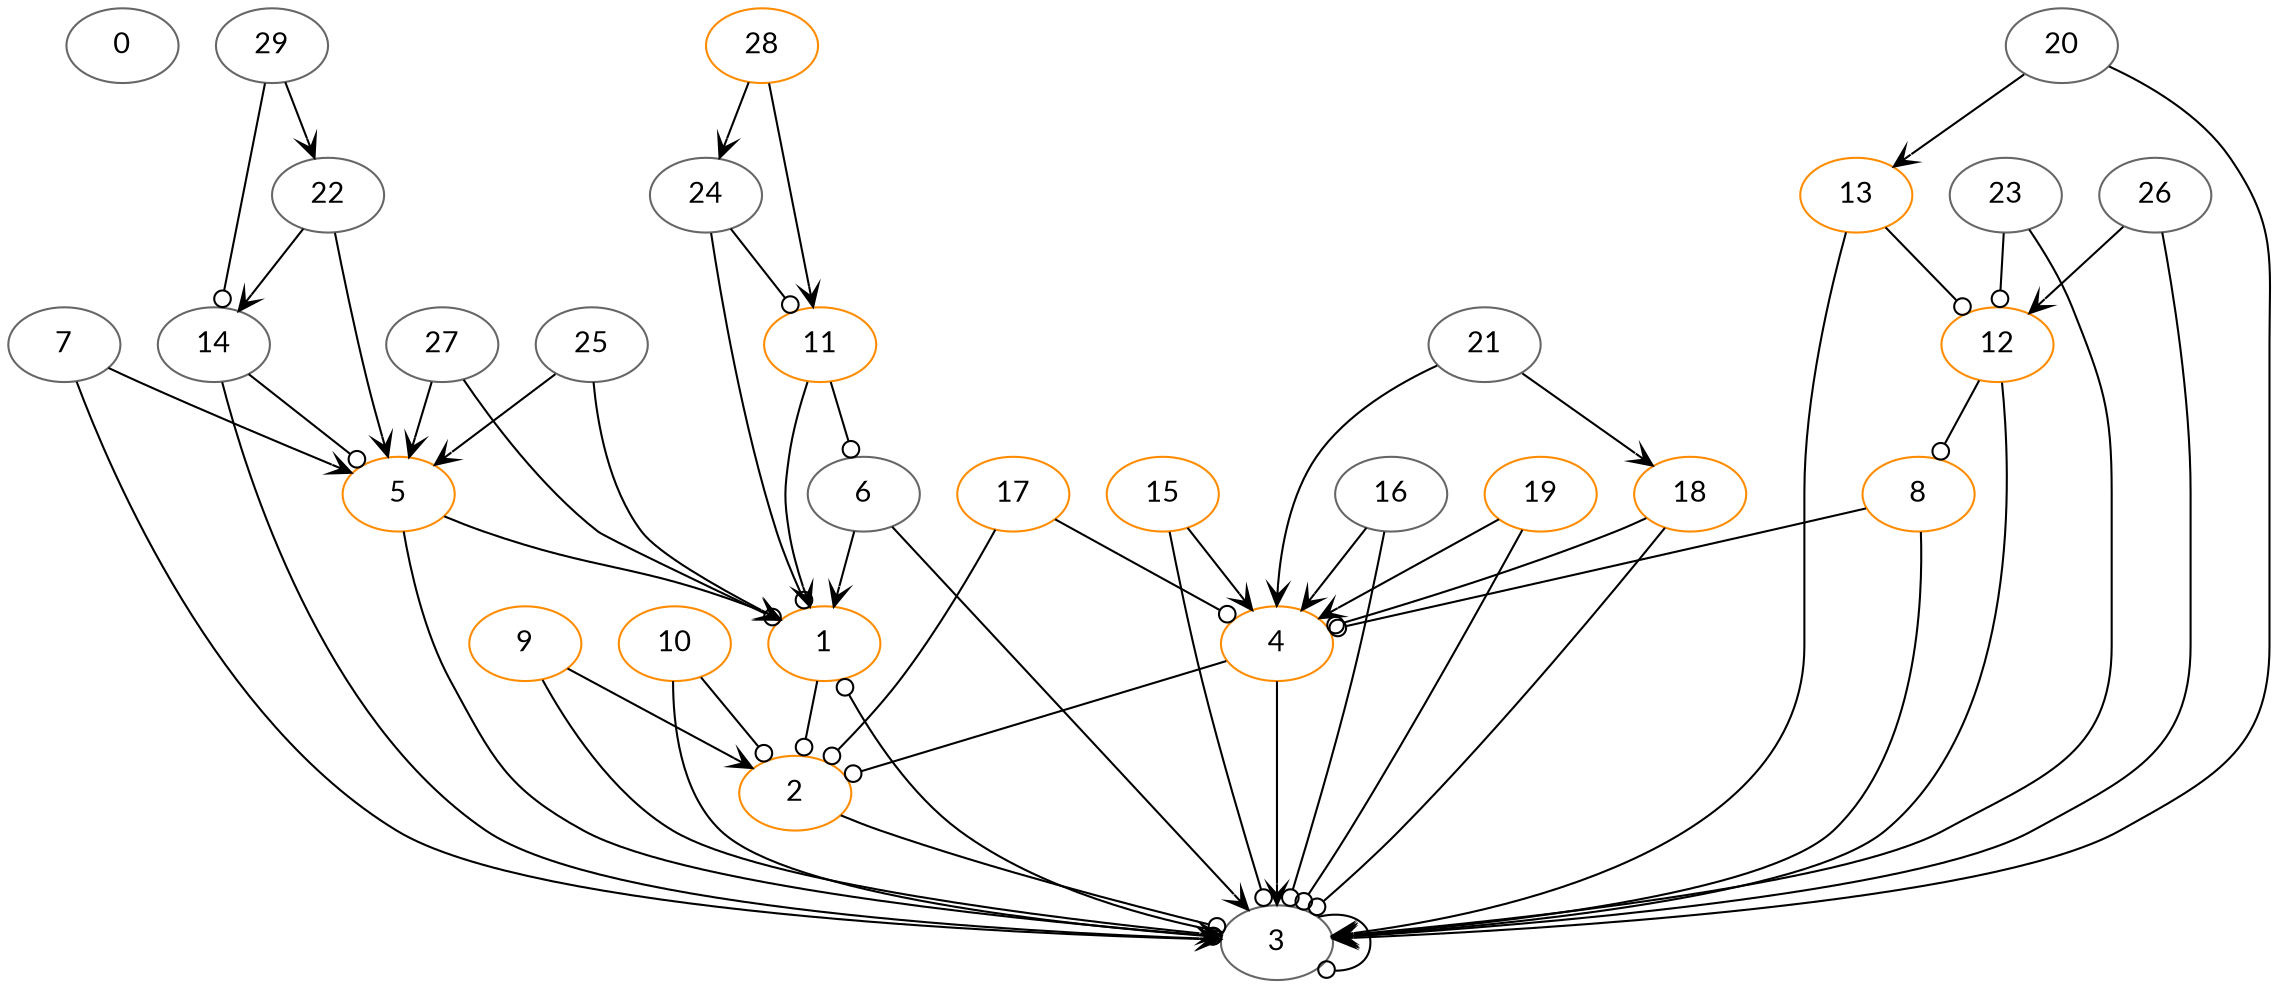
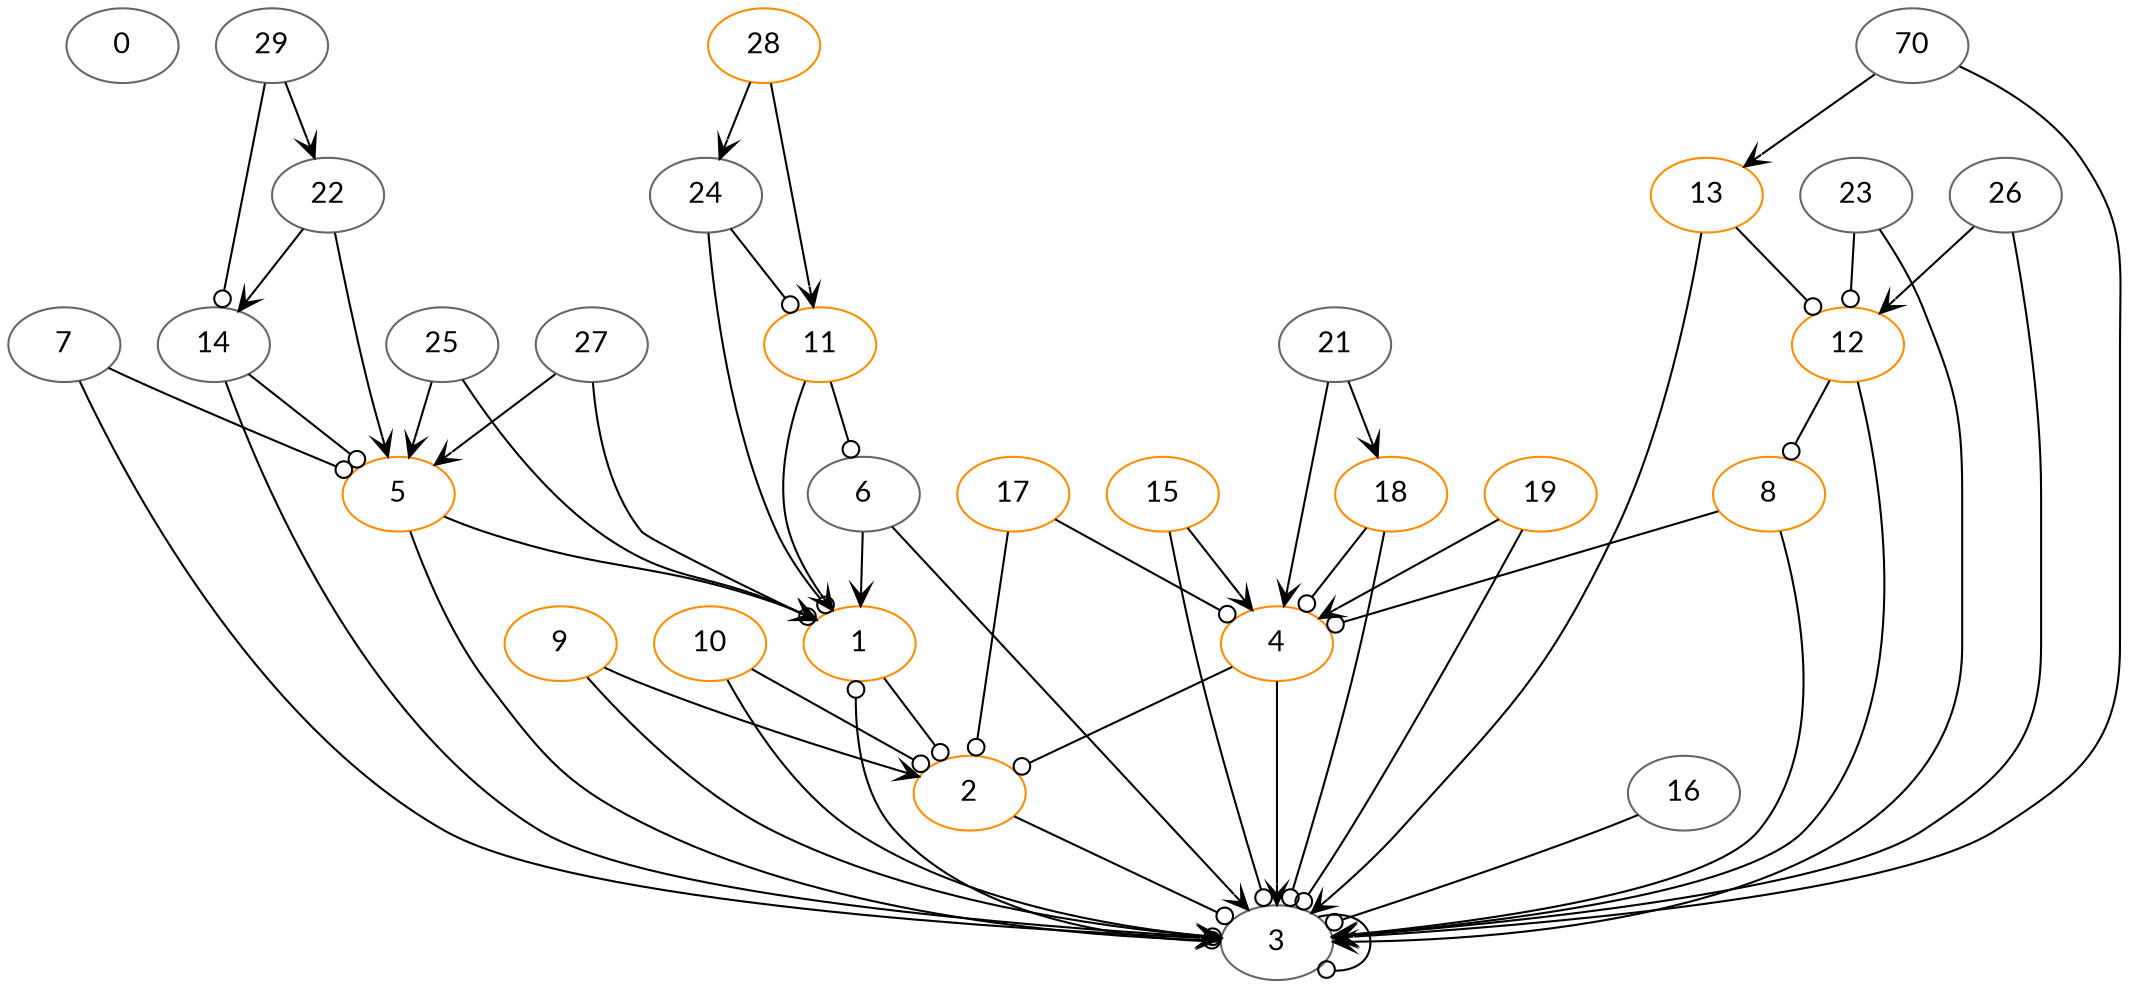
node "20": label "20" -> "70"
edge "7" -> "5": arrowhead vee -> odot
edge "16" -> "4": removed
